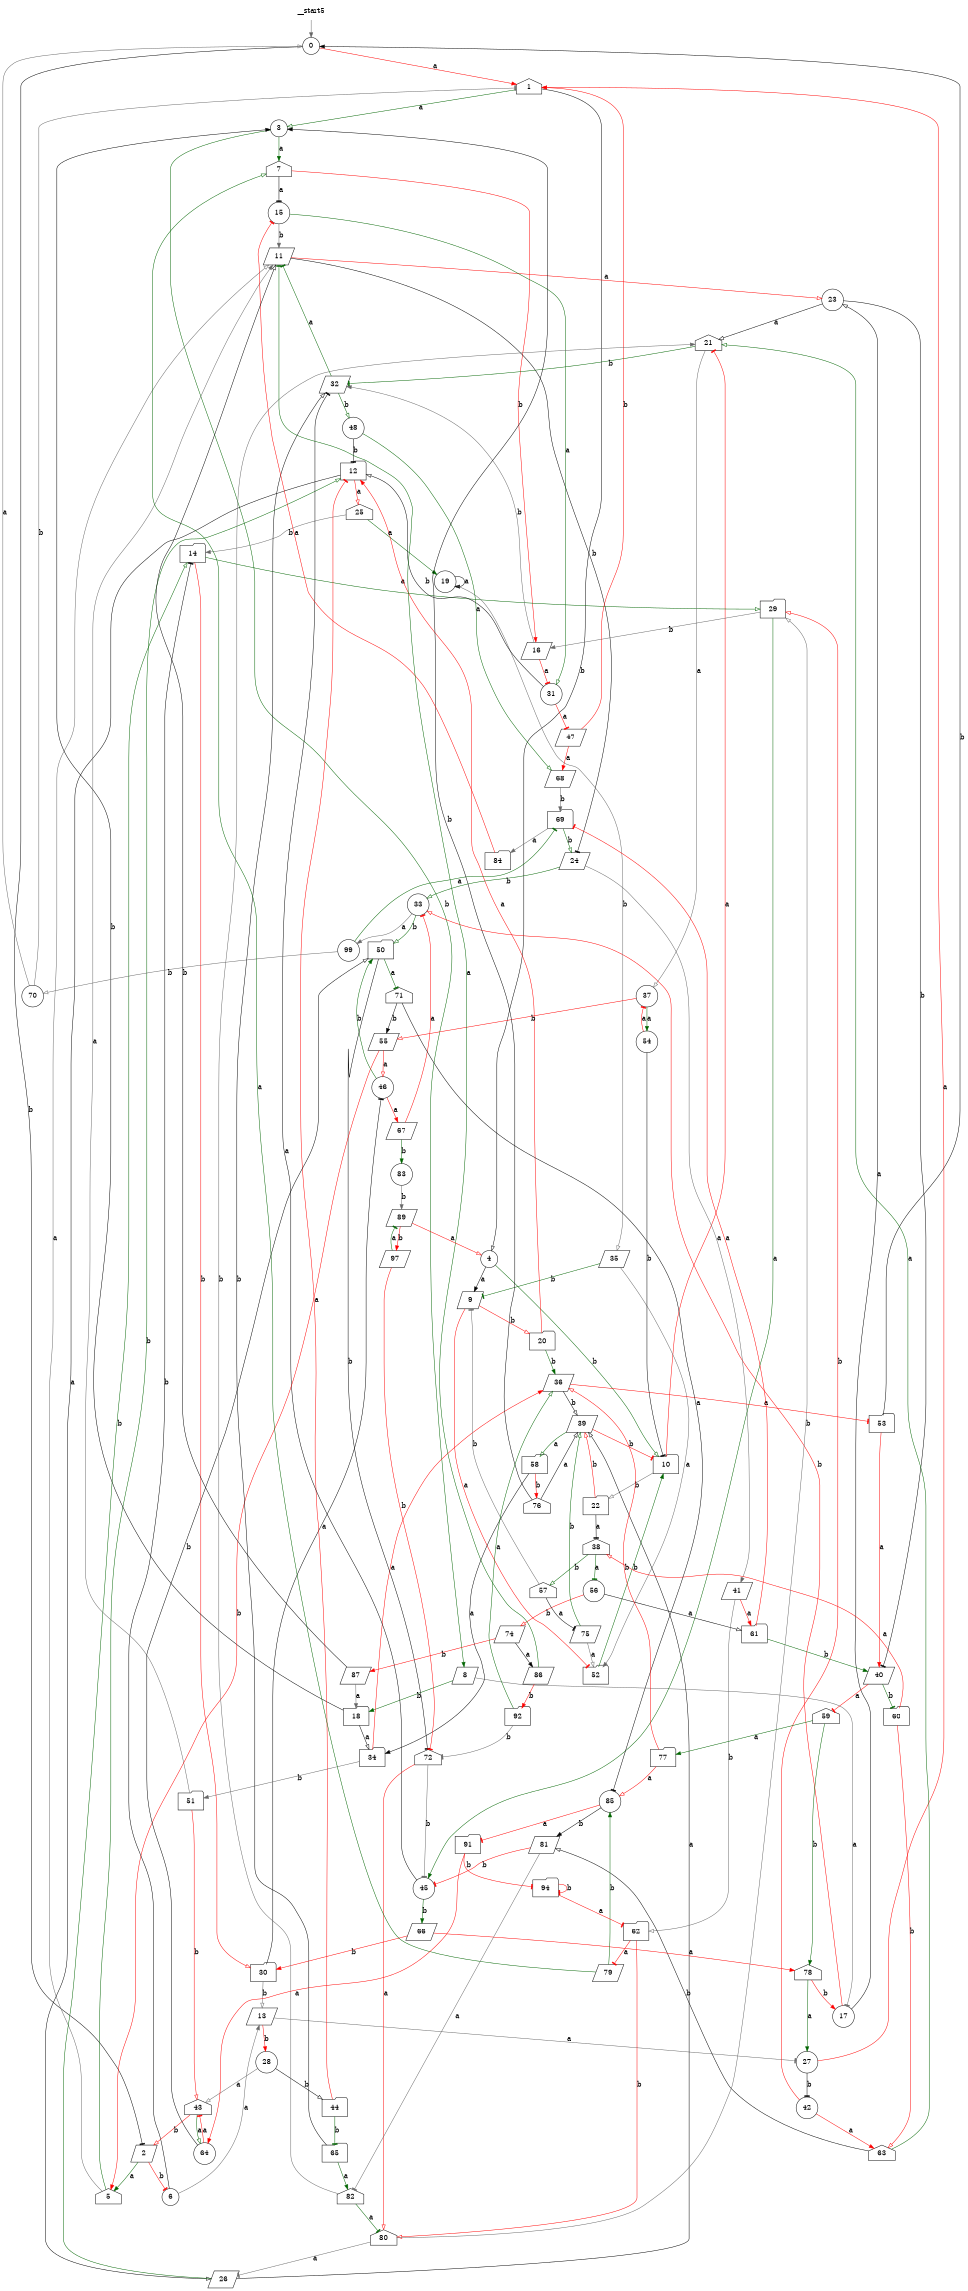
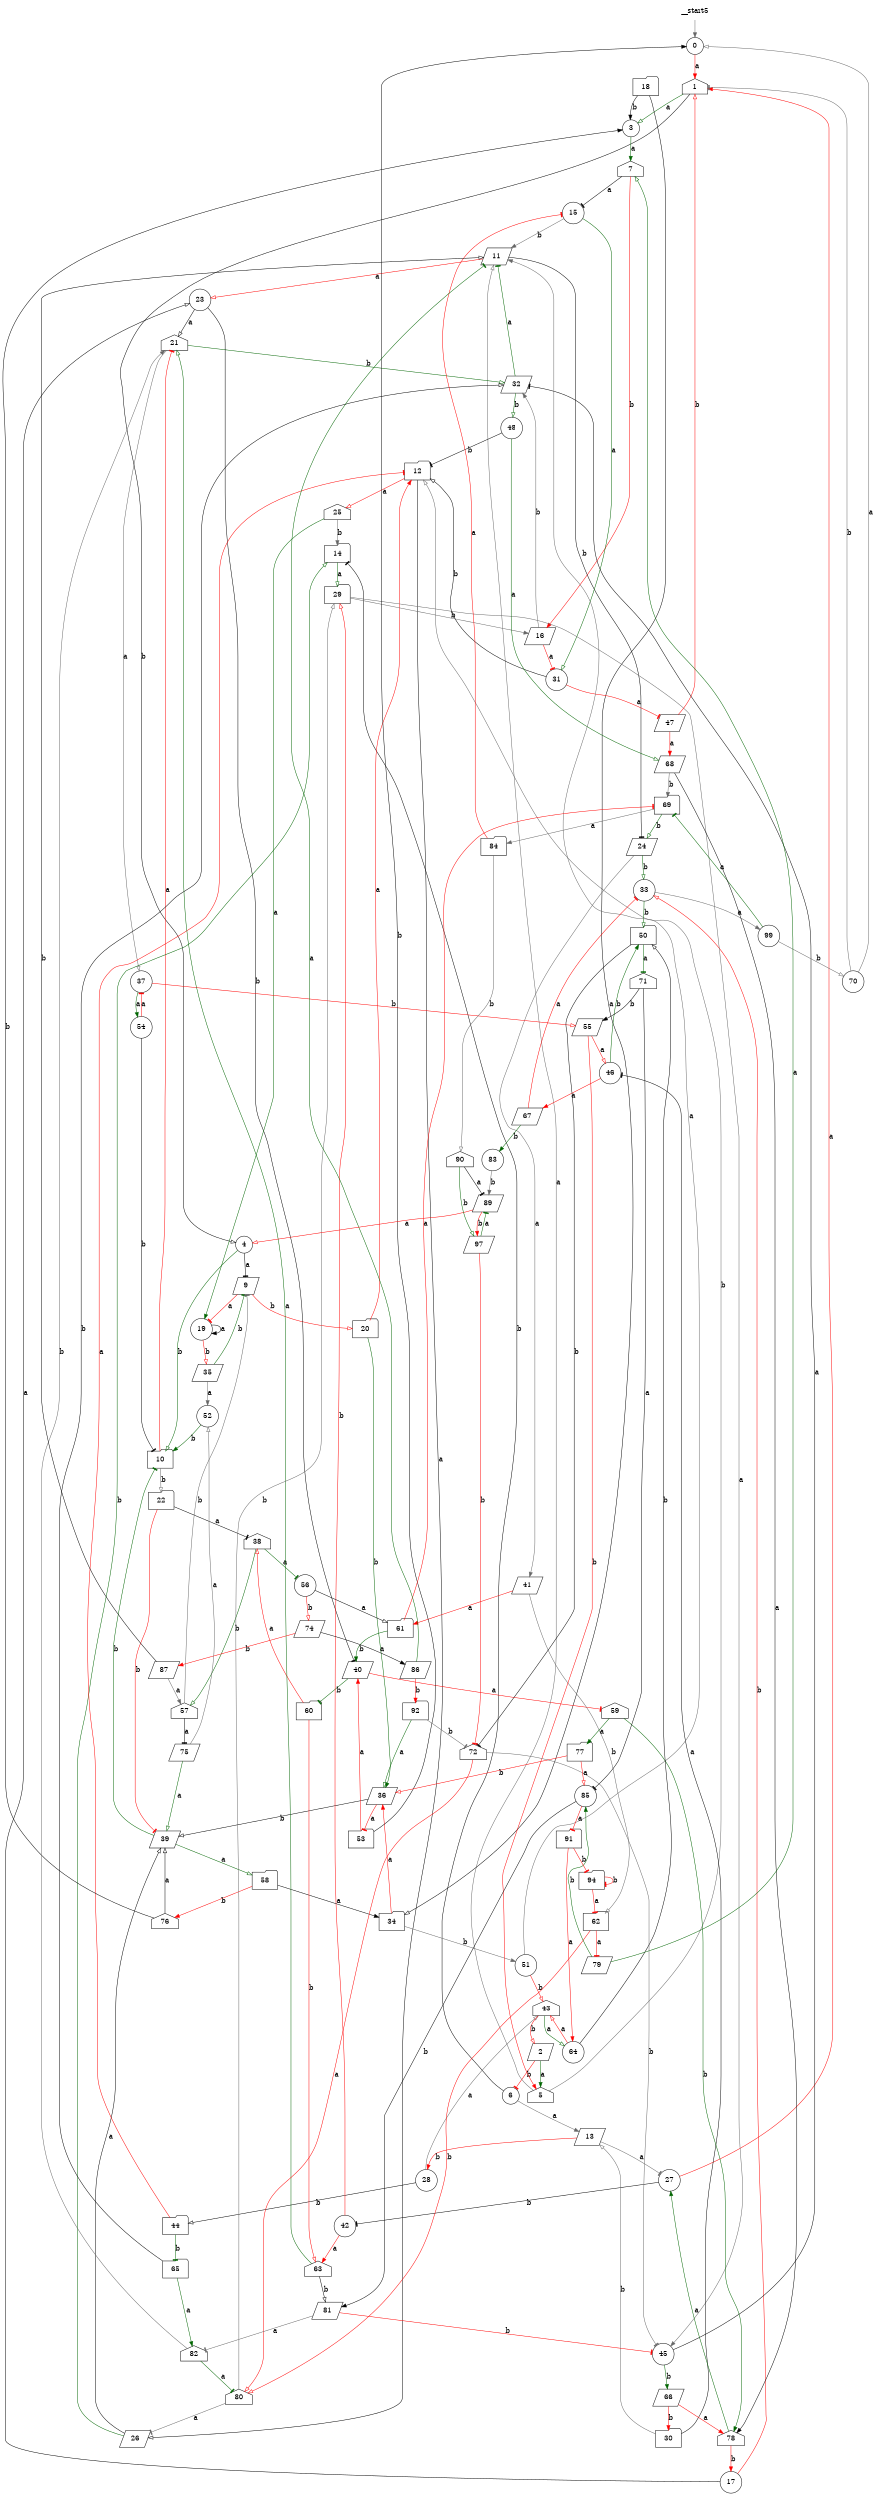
edge "21" -> "32": arrowhead tee -> onormal
edge "19" -> "35": color gray40 -> red
edge "0" -> "2": removed, label "b"
node "90": added
edge "14" -> "30": removed, label "b"
edge "4" -> "9": arrowhead normal -> tee
edge "5" -> "12": color darkgreen -> gray40
edge "29" -> "45": color darkgreen -> gray40
edge "39" -> "10": color red -> darkgreen
edge "22" -> "39": arrowhead onormal -> tee
edge "9" -> "52": now "9" -> "19"
edge "75" -> "39": label "b" -> "a"
edge "68" -> "78": added, label "a"
node "8": removed
node "52": shape folder -> circle
edge "87" -> "18": now "87" -> "57"
node "51": shape folder -> circle
edge "64" -> "43": arrowhead tee -> onormal
